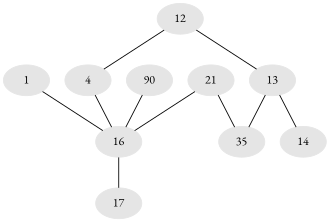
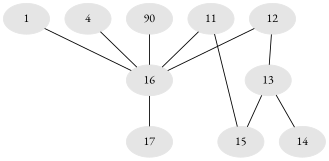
edge "12" -- "4": now "12" -- "16"
node "21": label "21" -> "11"
node "35": label "35" -> "15"
